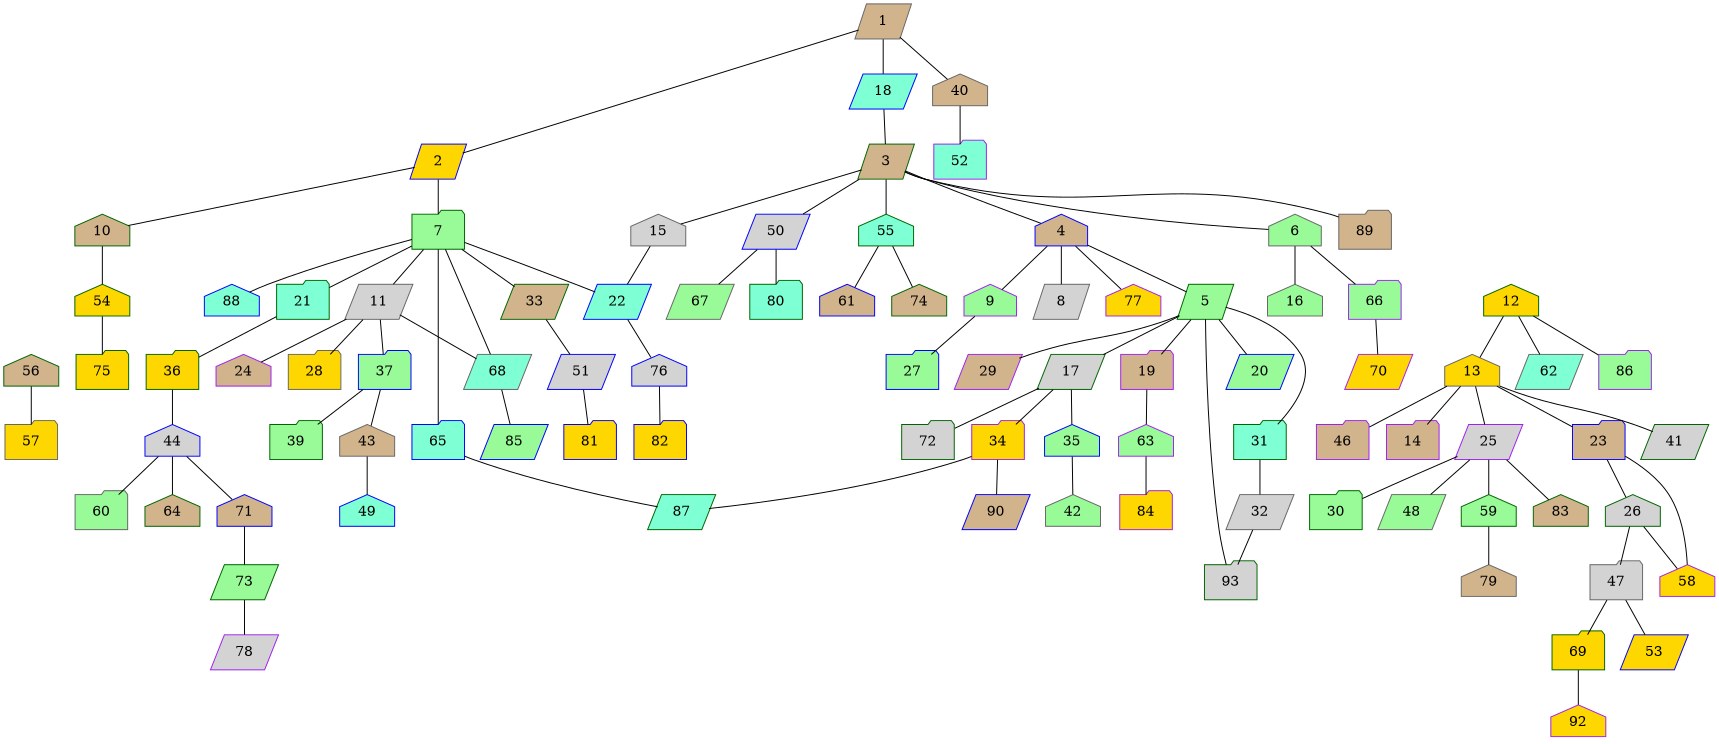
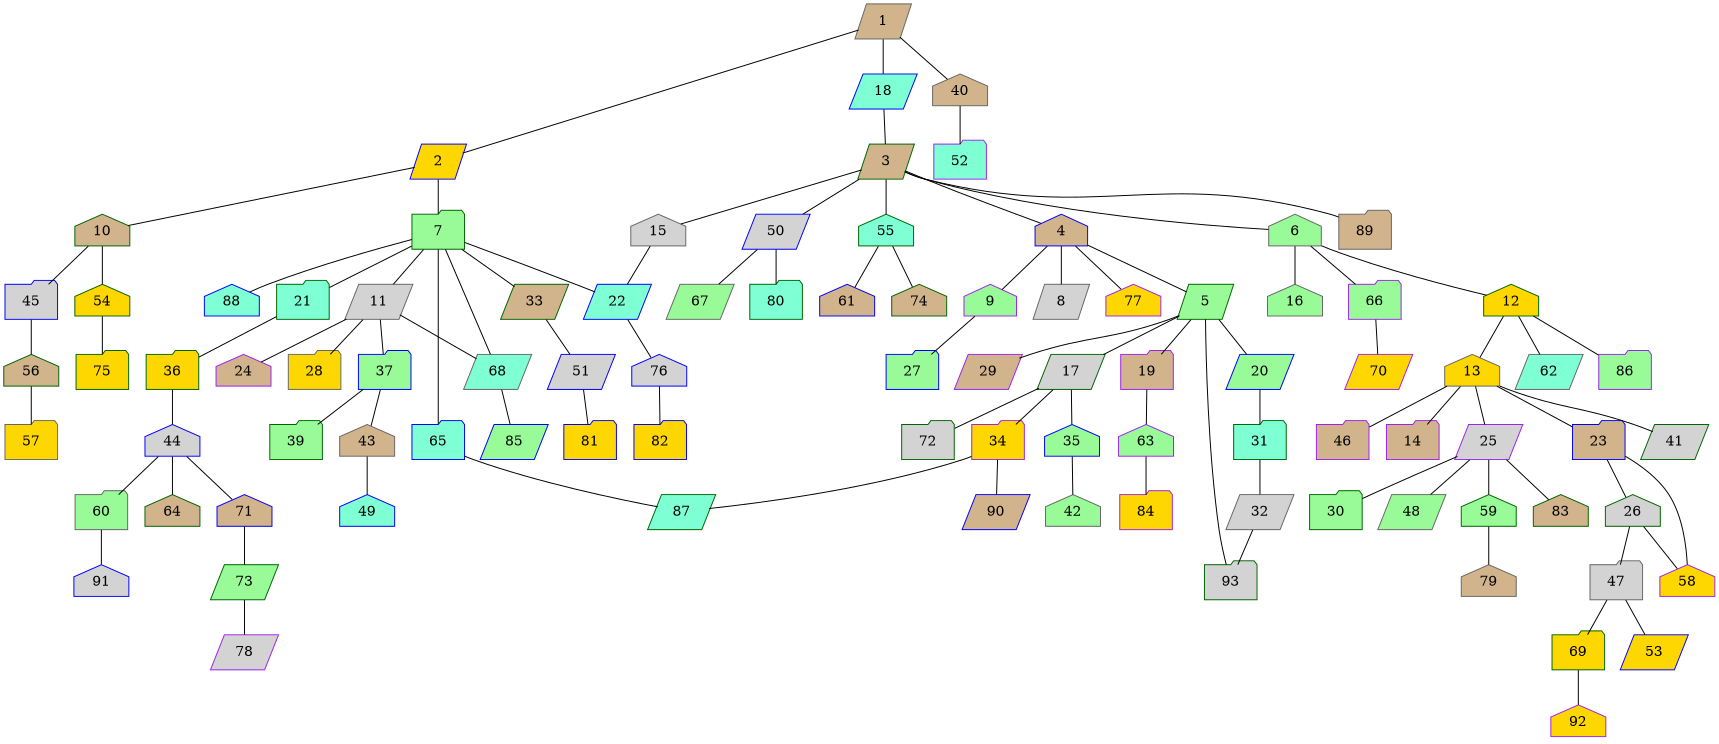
edge "6" -- "12": added
node "45": added
edge "5" -- "31": now "20" -- "31"
node "91": added
